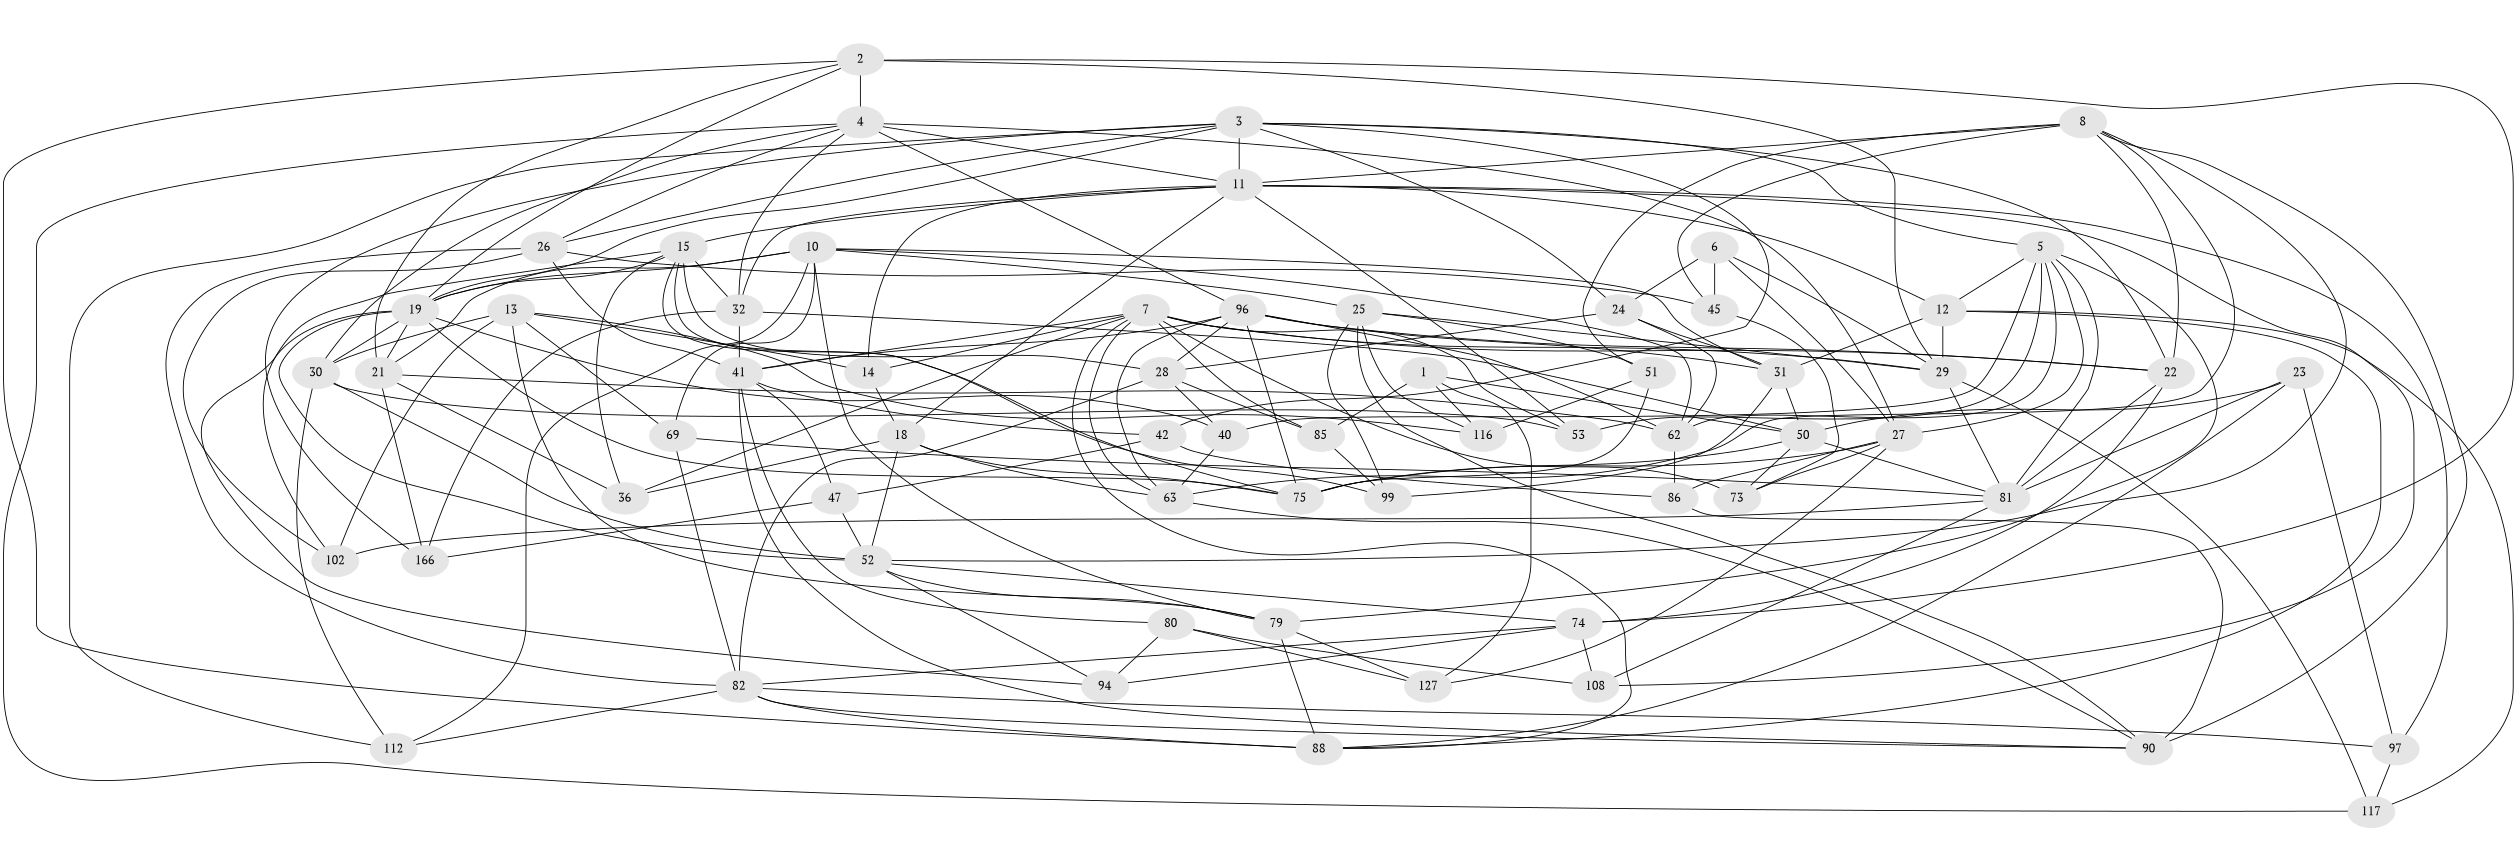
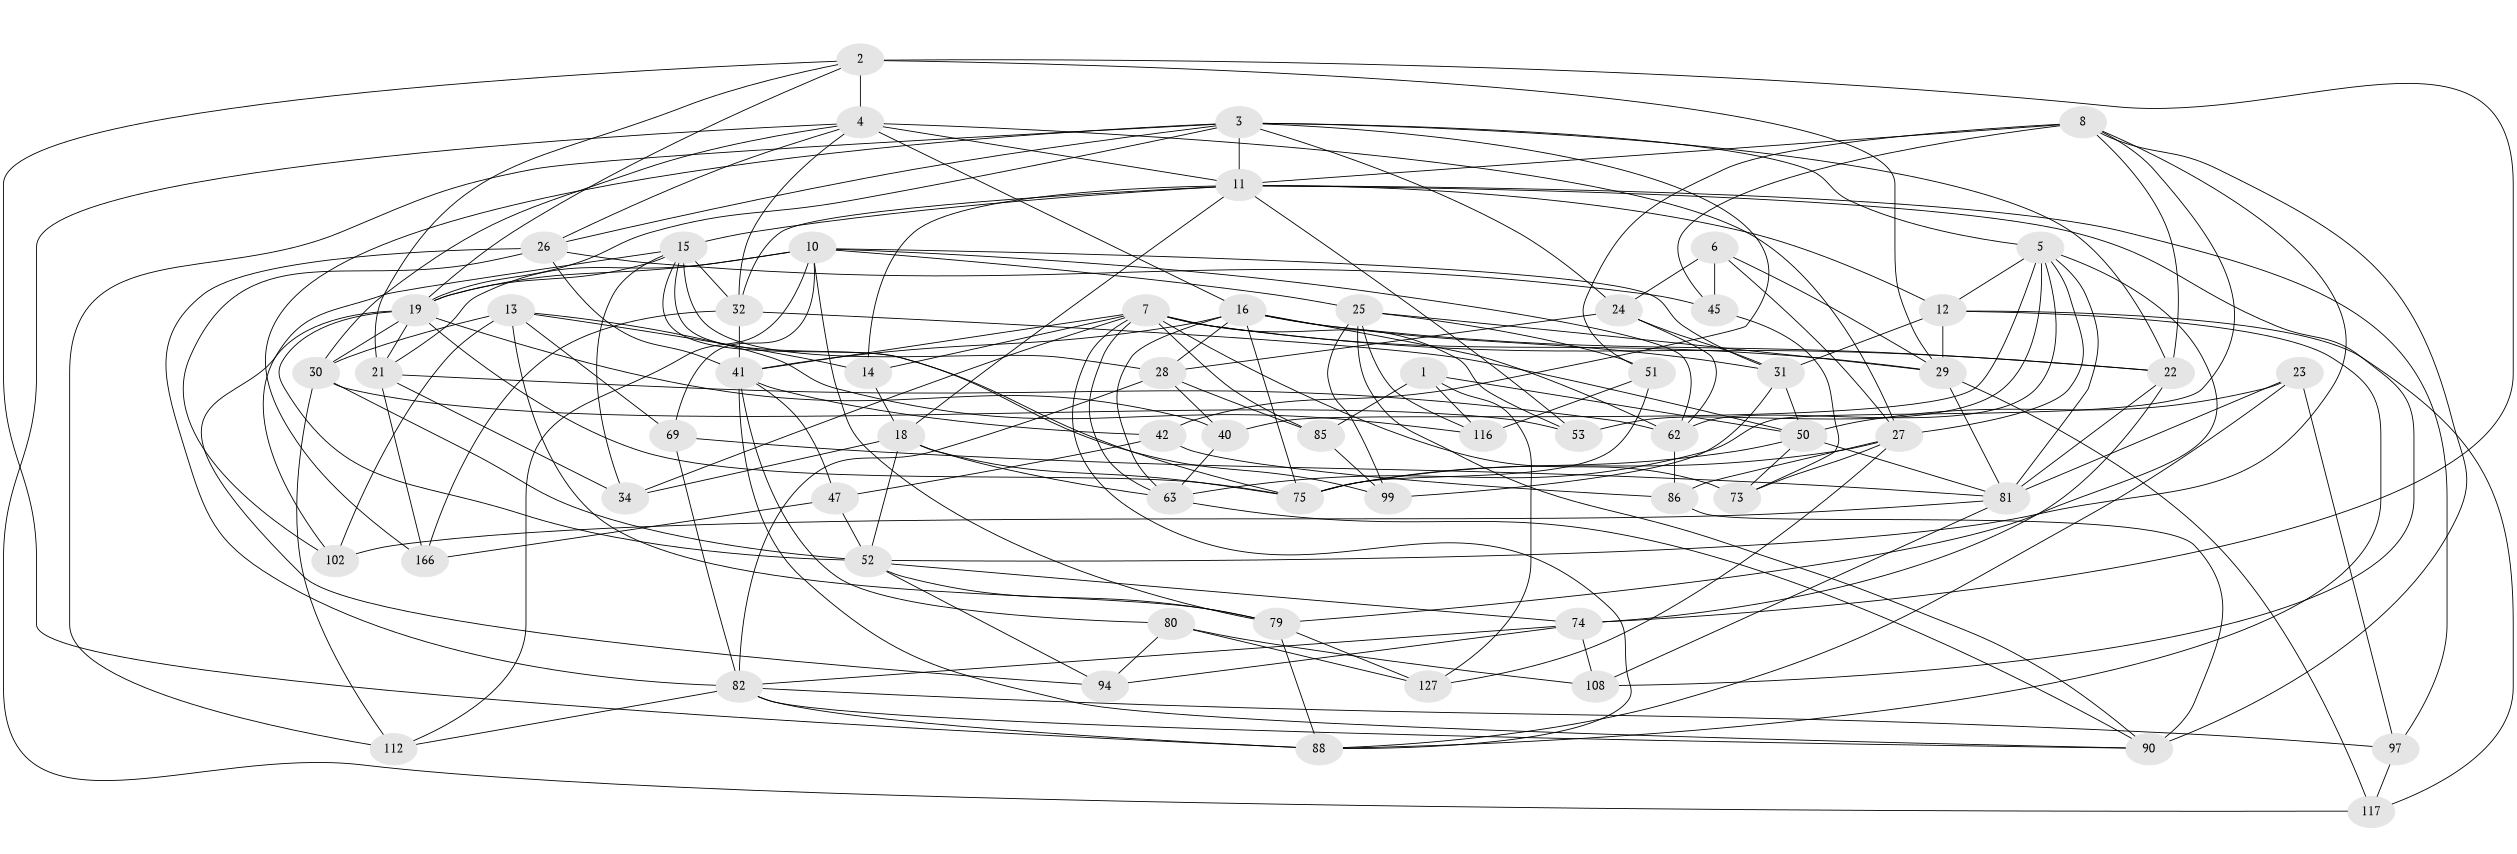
node "96": label "96" -> "16"
node "36": label "36" -> "34"
